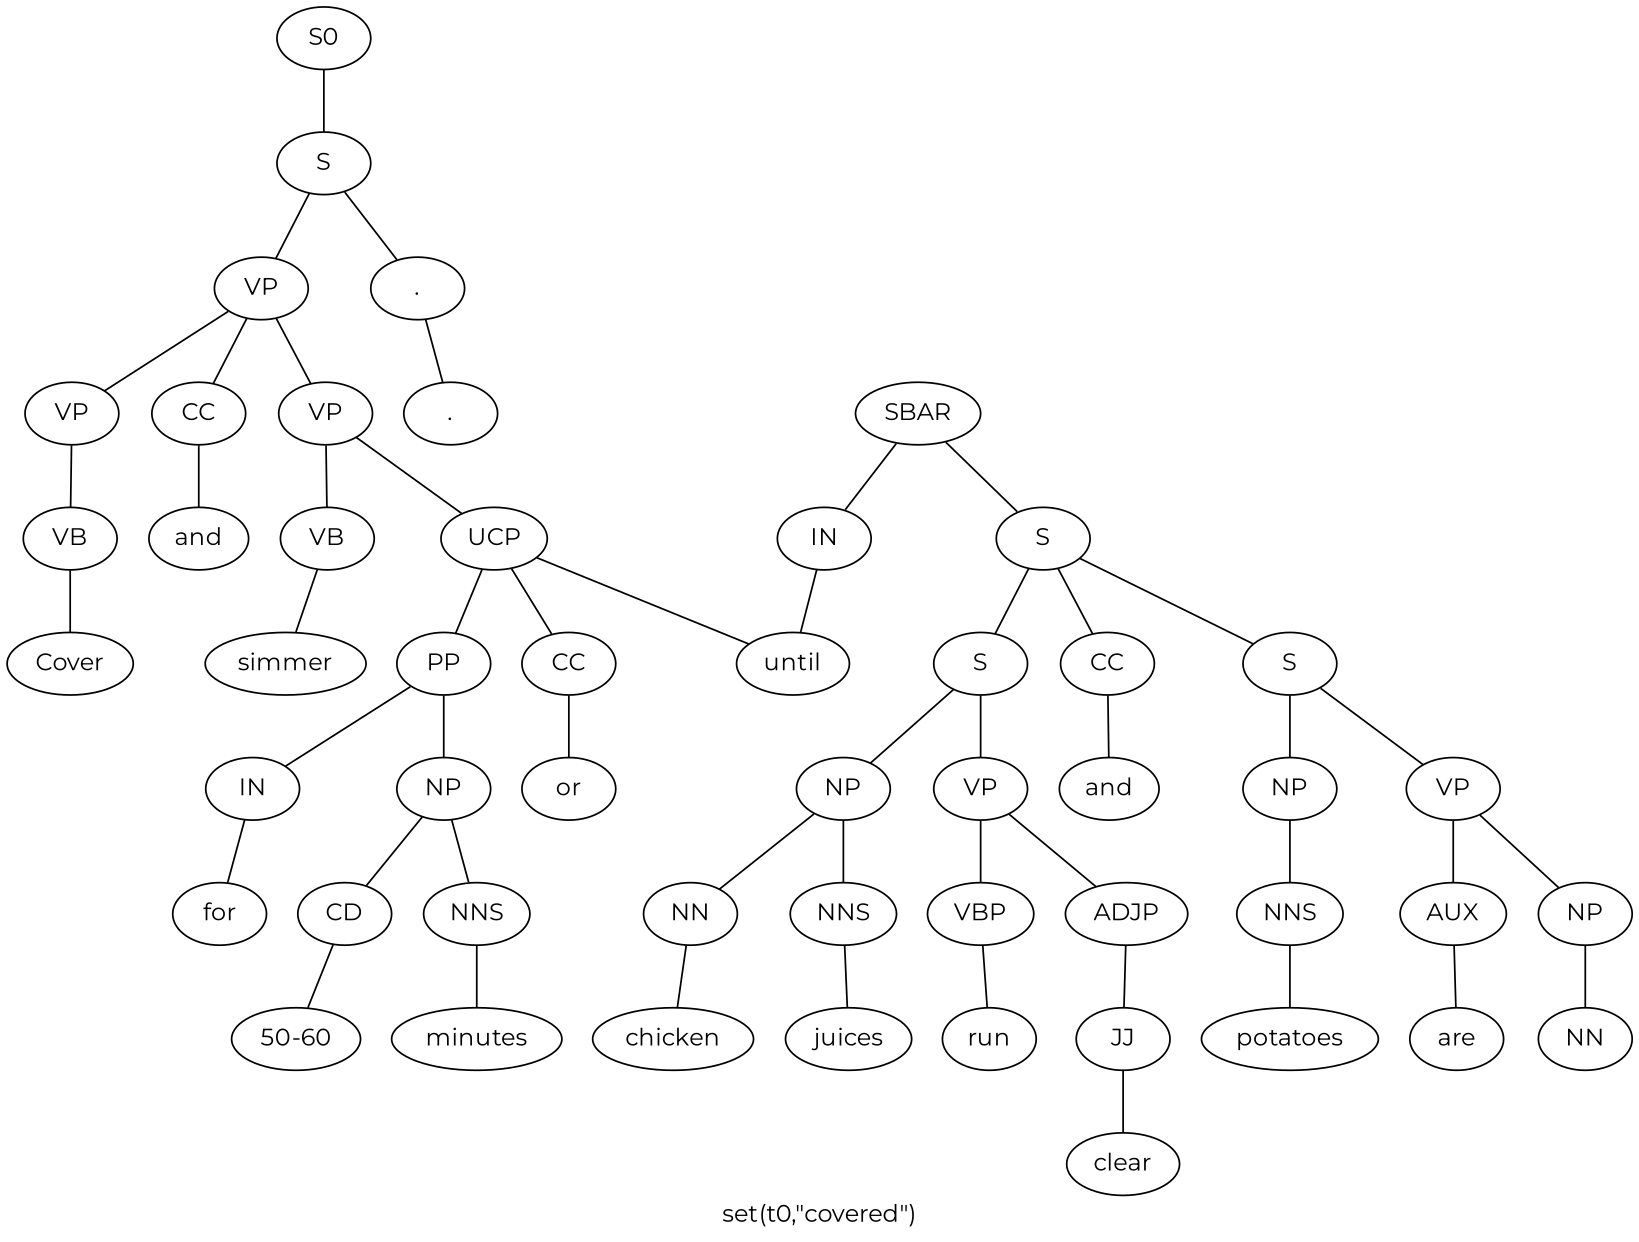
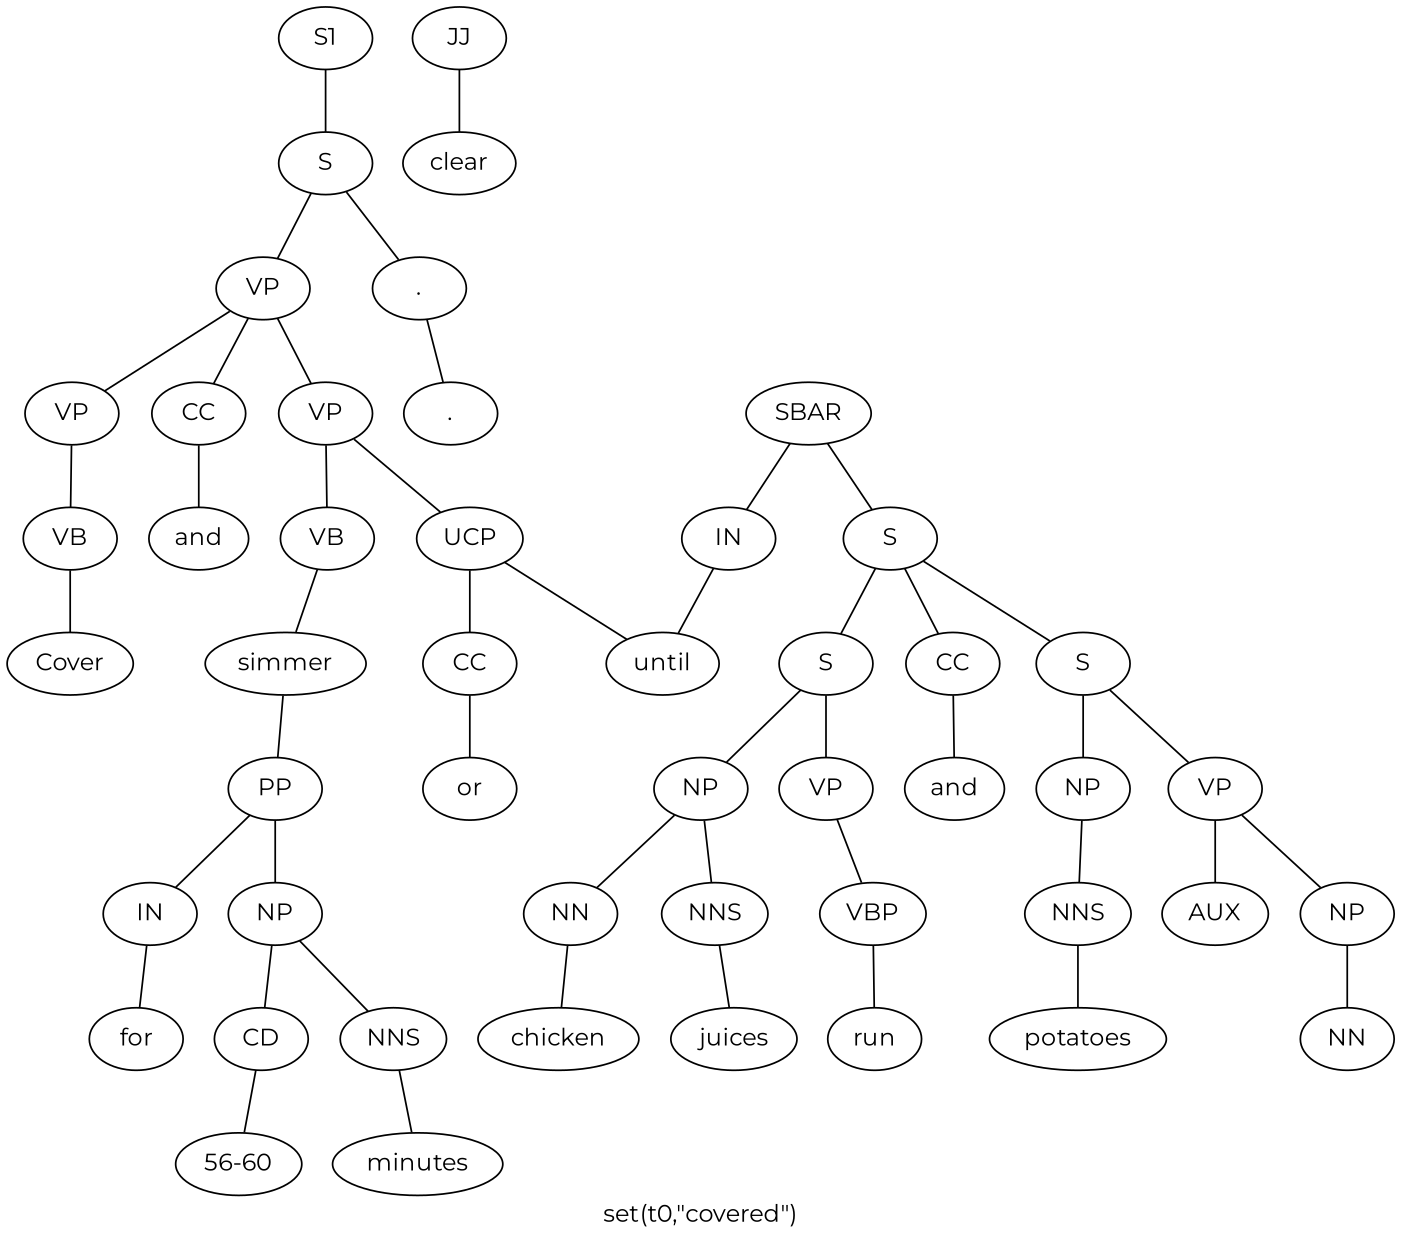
node "S0": label "S0" -> "S1"
edge "UCP" -- "PP": now "simmer" -- "PP"
node "ADJP": removed
node "50-60": label "50-60" -> "56-60"
node "are": removed
